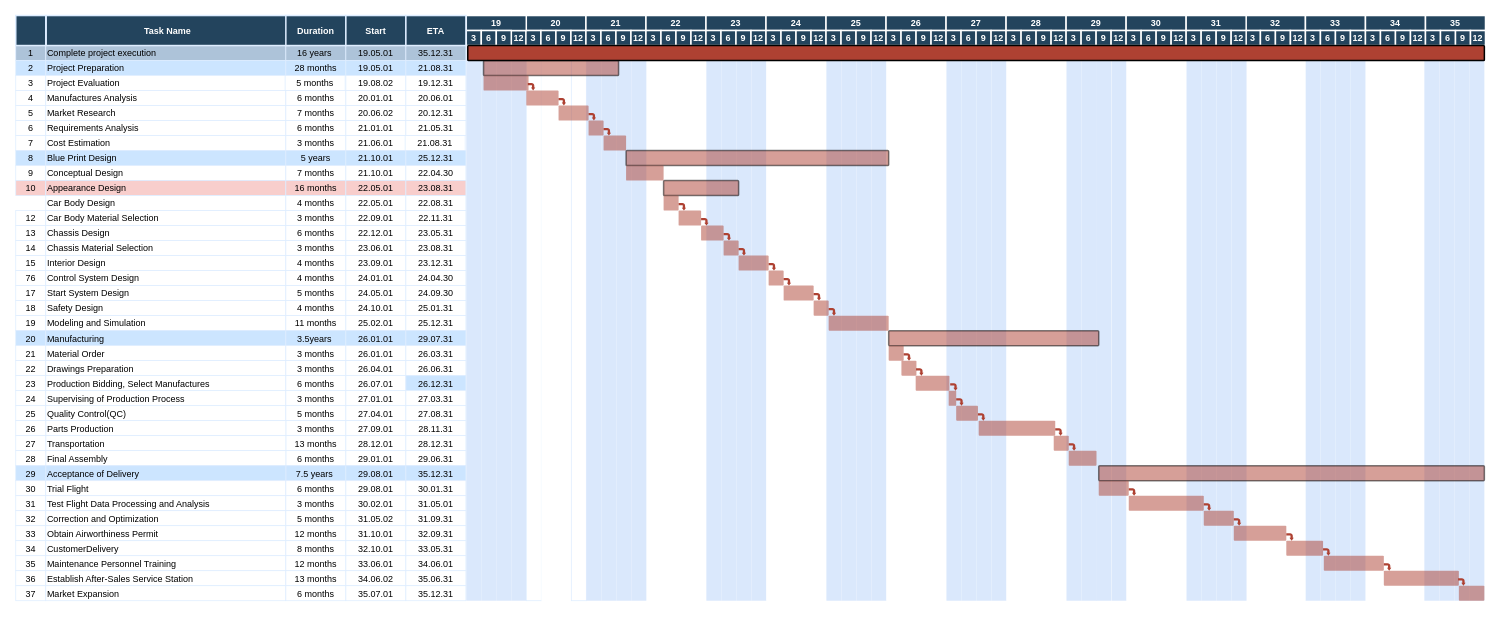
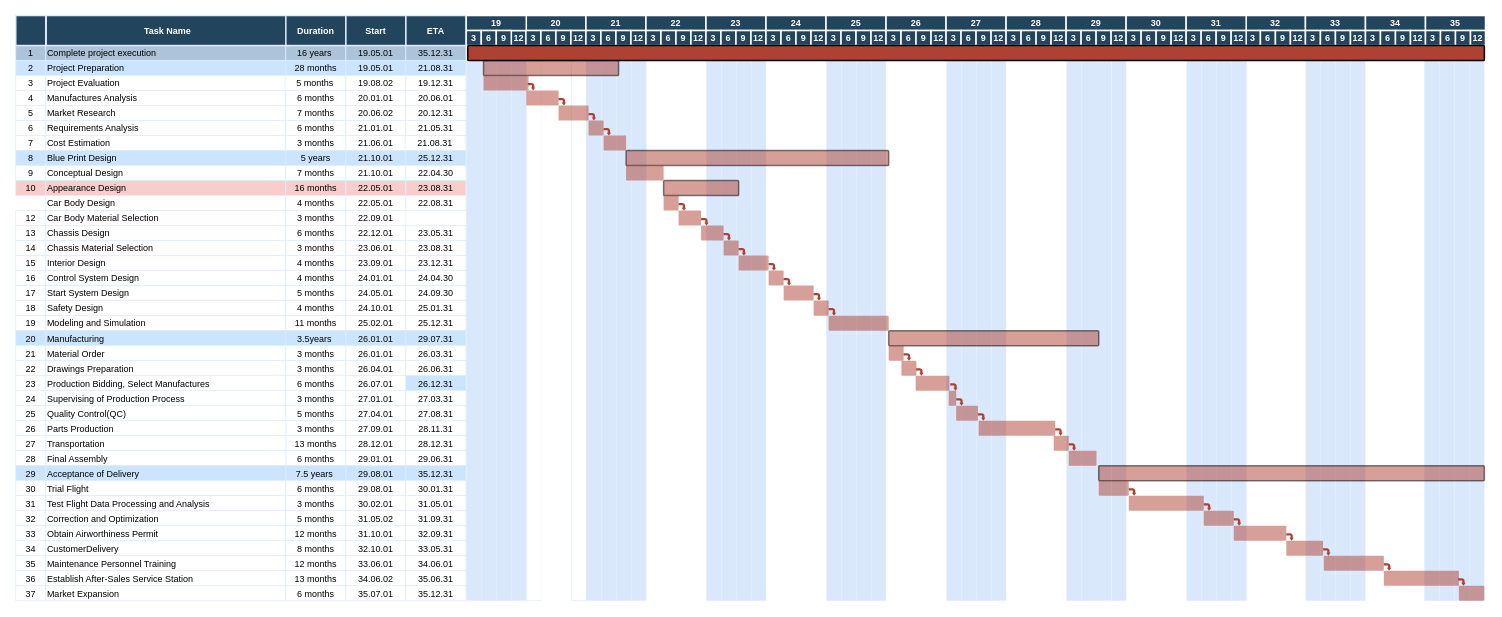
node "22.11.31": removed
node "76": label "76" -> "16"
